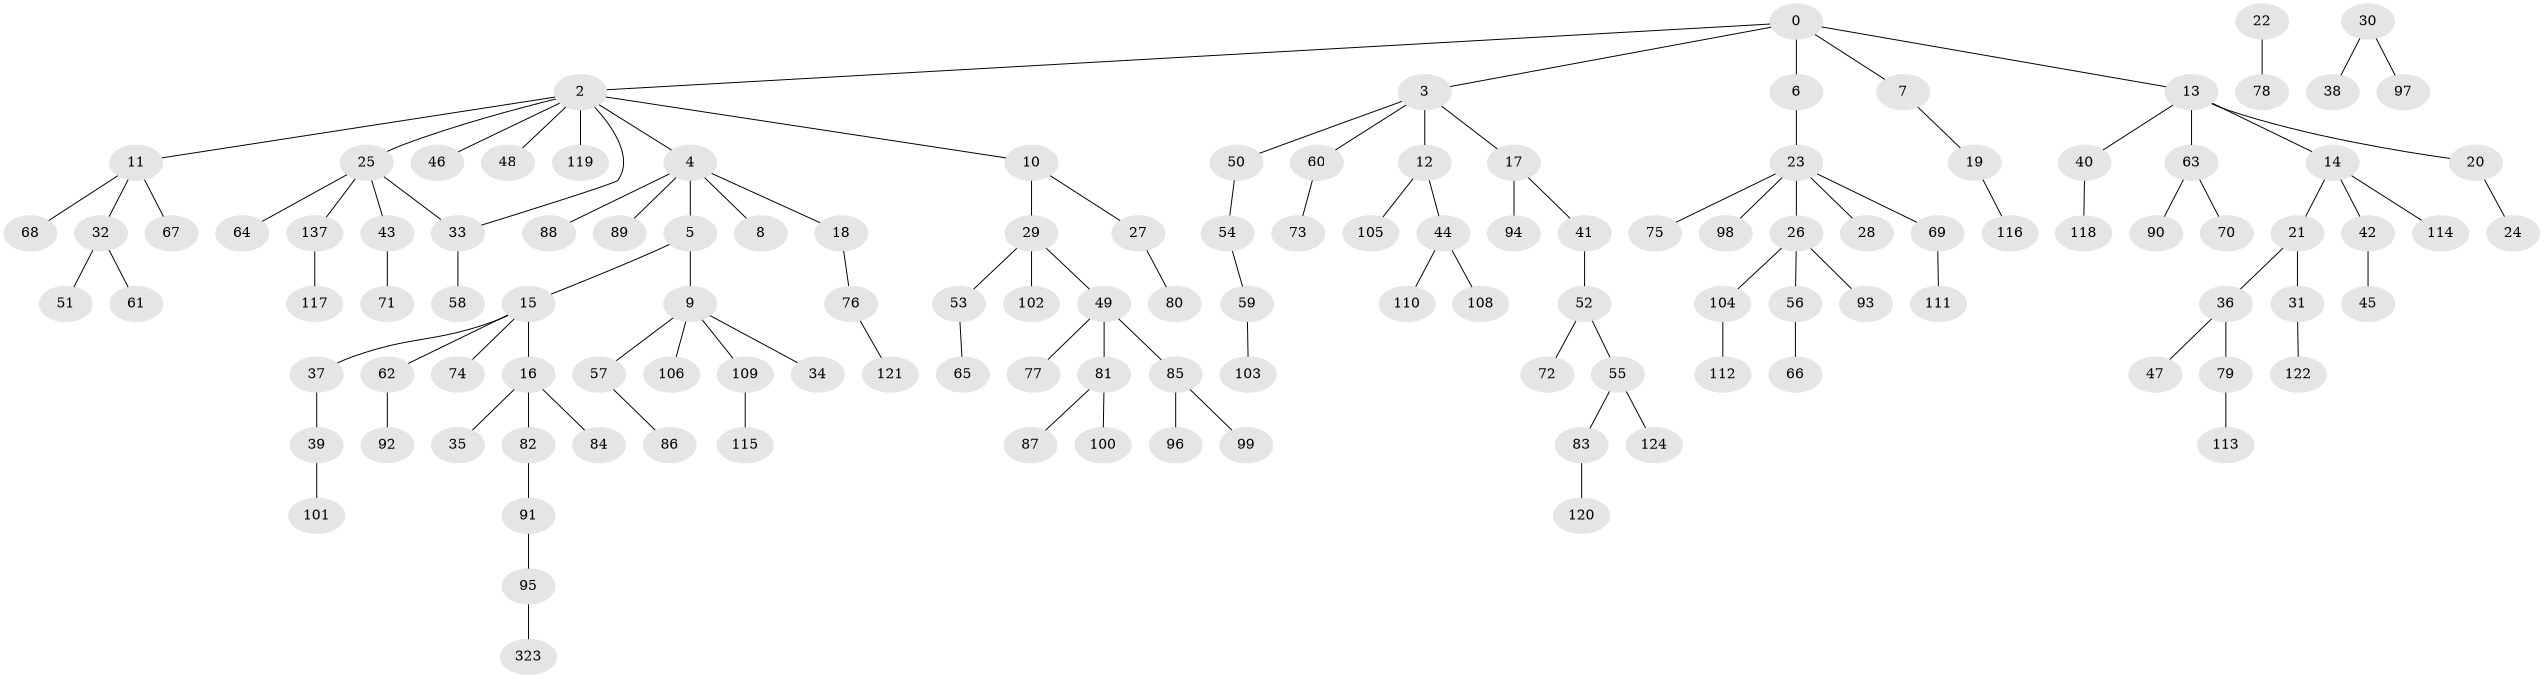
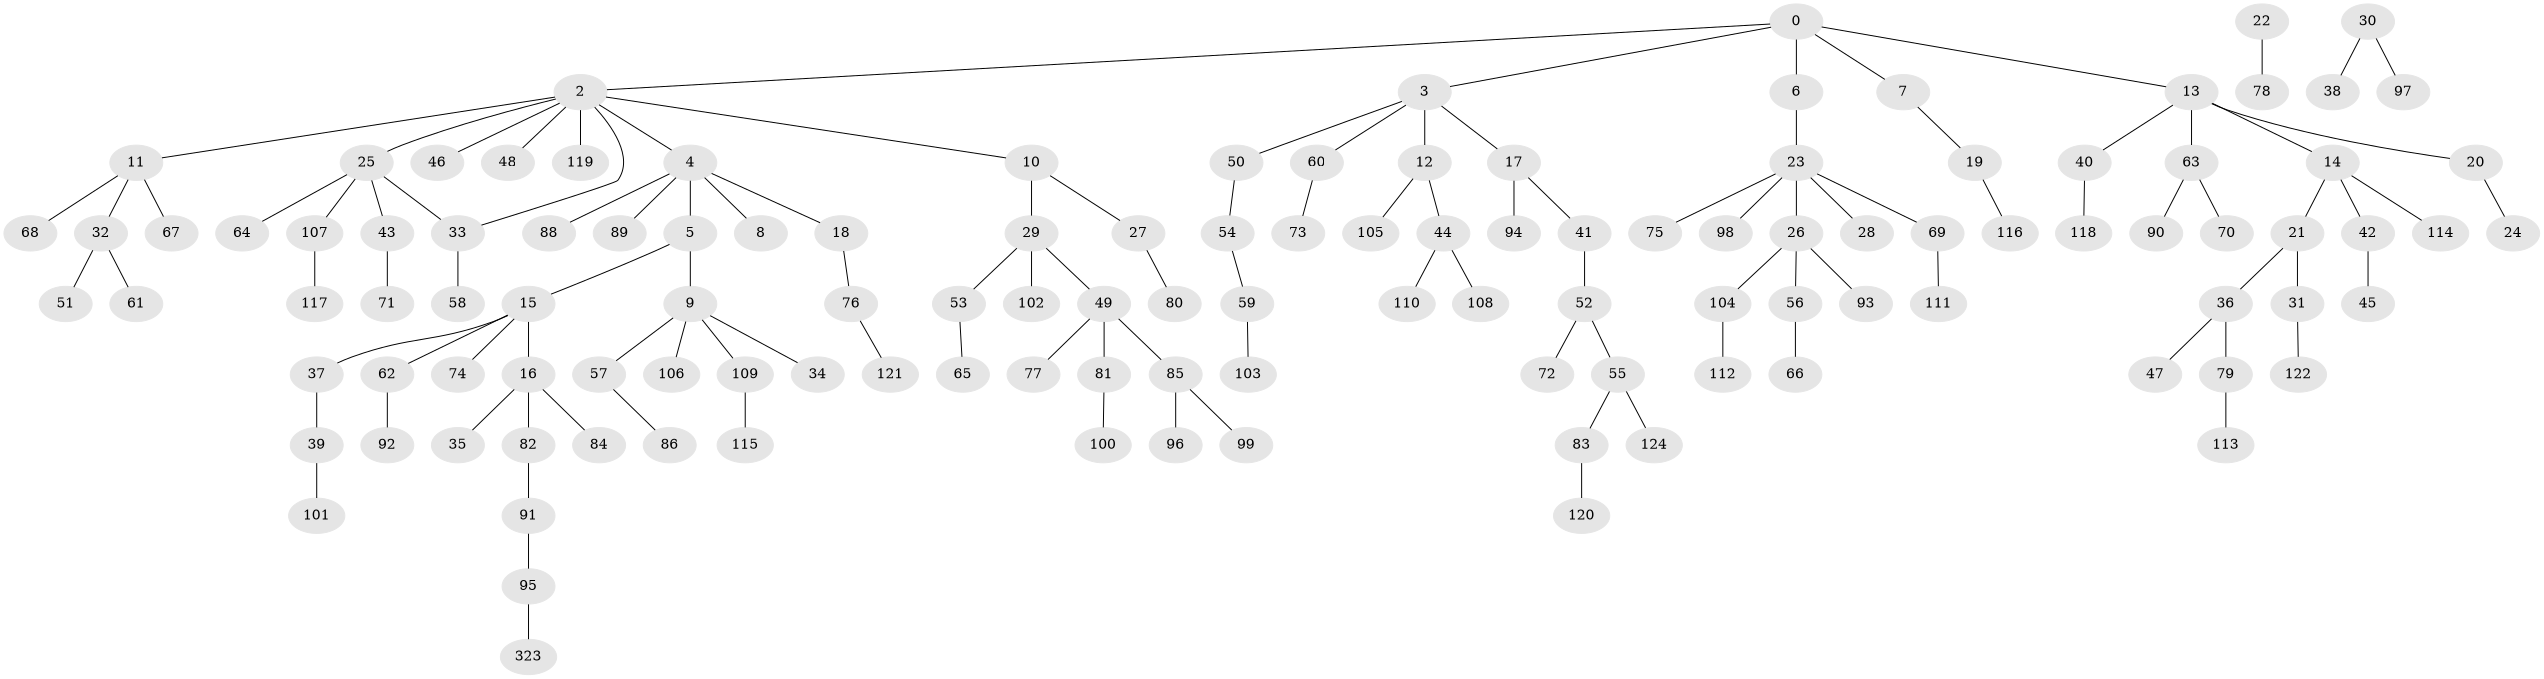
node "137": label "137" -> "107"
node "87": removed
